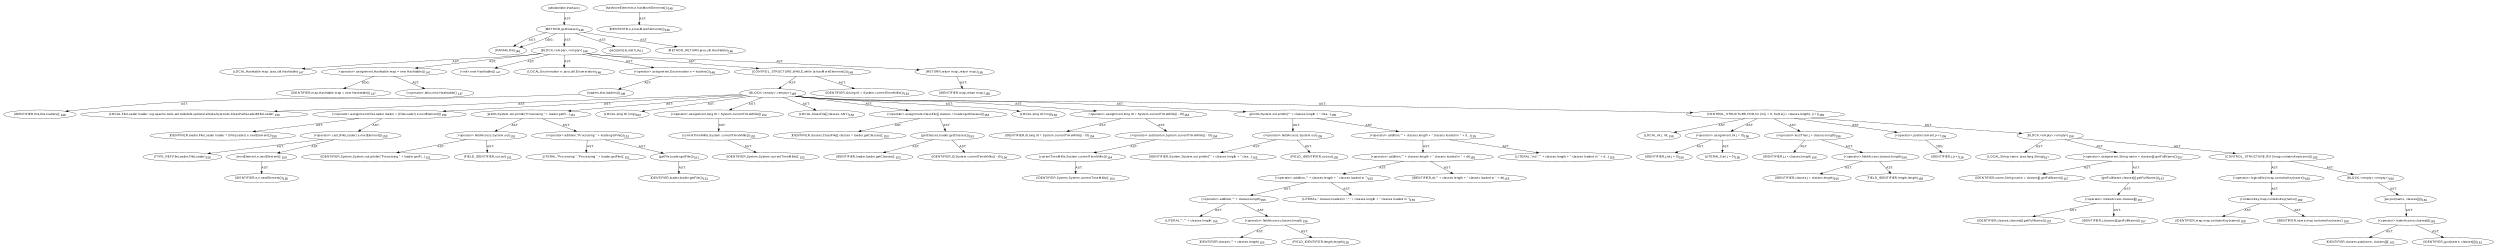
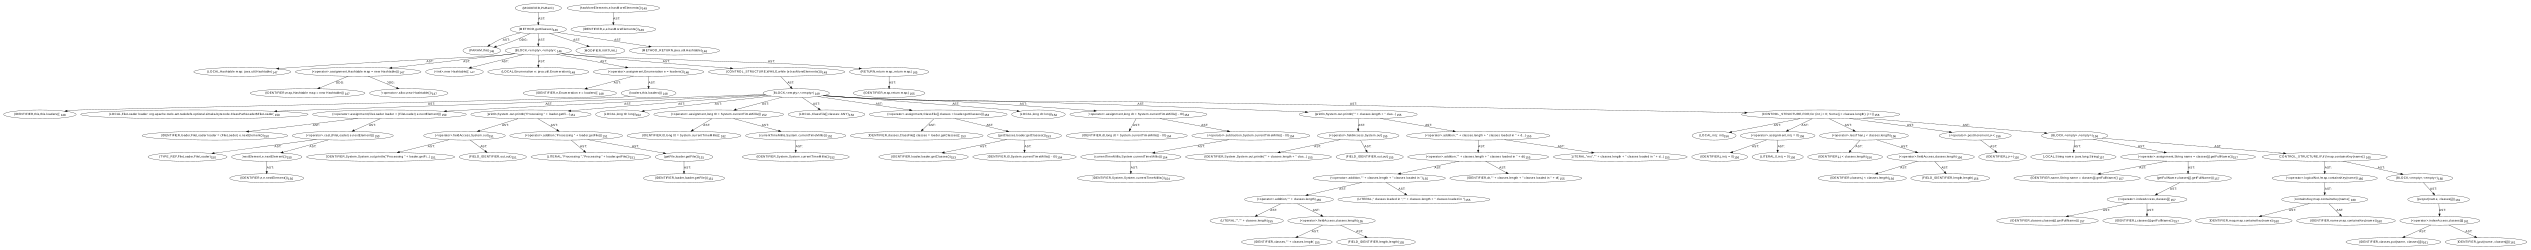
edge "(<operator>.assignment,Hashtable map = new Hashtable())" -> "(<operator>.alloc,new Hashtable())": label "AST: " -> "DDG: "
edge "(CONTROL_STRUCTURE,WHILE,while (e.hasMoreElements()))" -> "(IDENTIFIER,t0,long t0 = System.currentTimeMillis())": now "(<operator>.assignment,long t0 = System.currentTimeMillis())" -> "(IDENTIFIER,t0,long t0 = System.currentTimeMillis())"
node "(IDENTIFIER,e,Enumeration e = loaders())": added
edge "(<operator>.postIncrement,j++)" -> "(IDENTIFIER,j,j++)": label "DDG: " -> "AST: "
